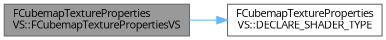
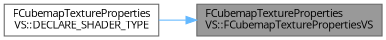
edge "FCubemapTextureProperties VS::FCubemapTexturePropertiesVS" -> "FCubemapTextureProperties VS::DECLARE_SHADER_TYPE": reversed
